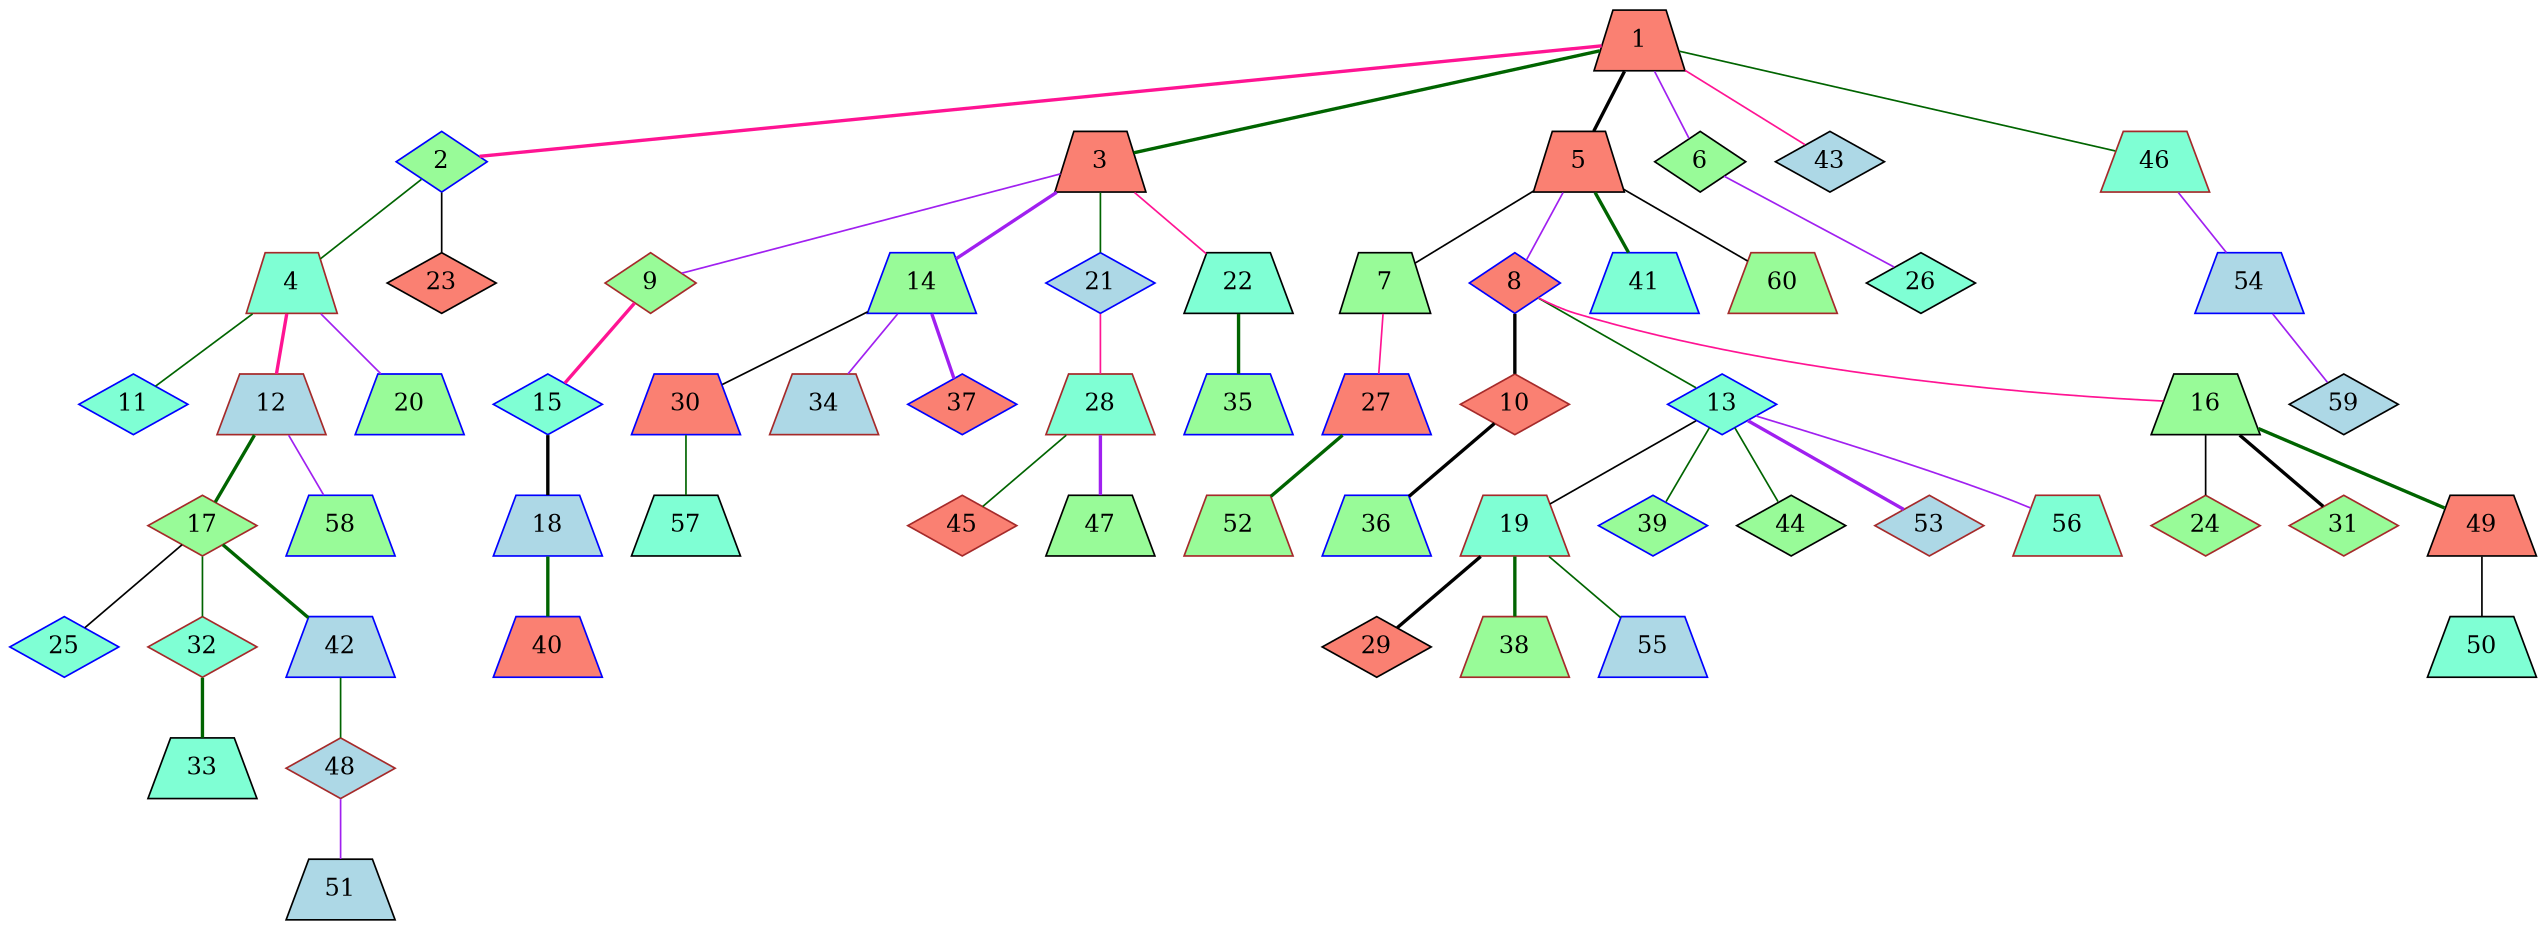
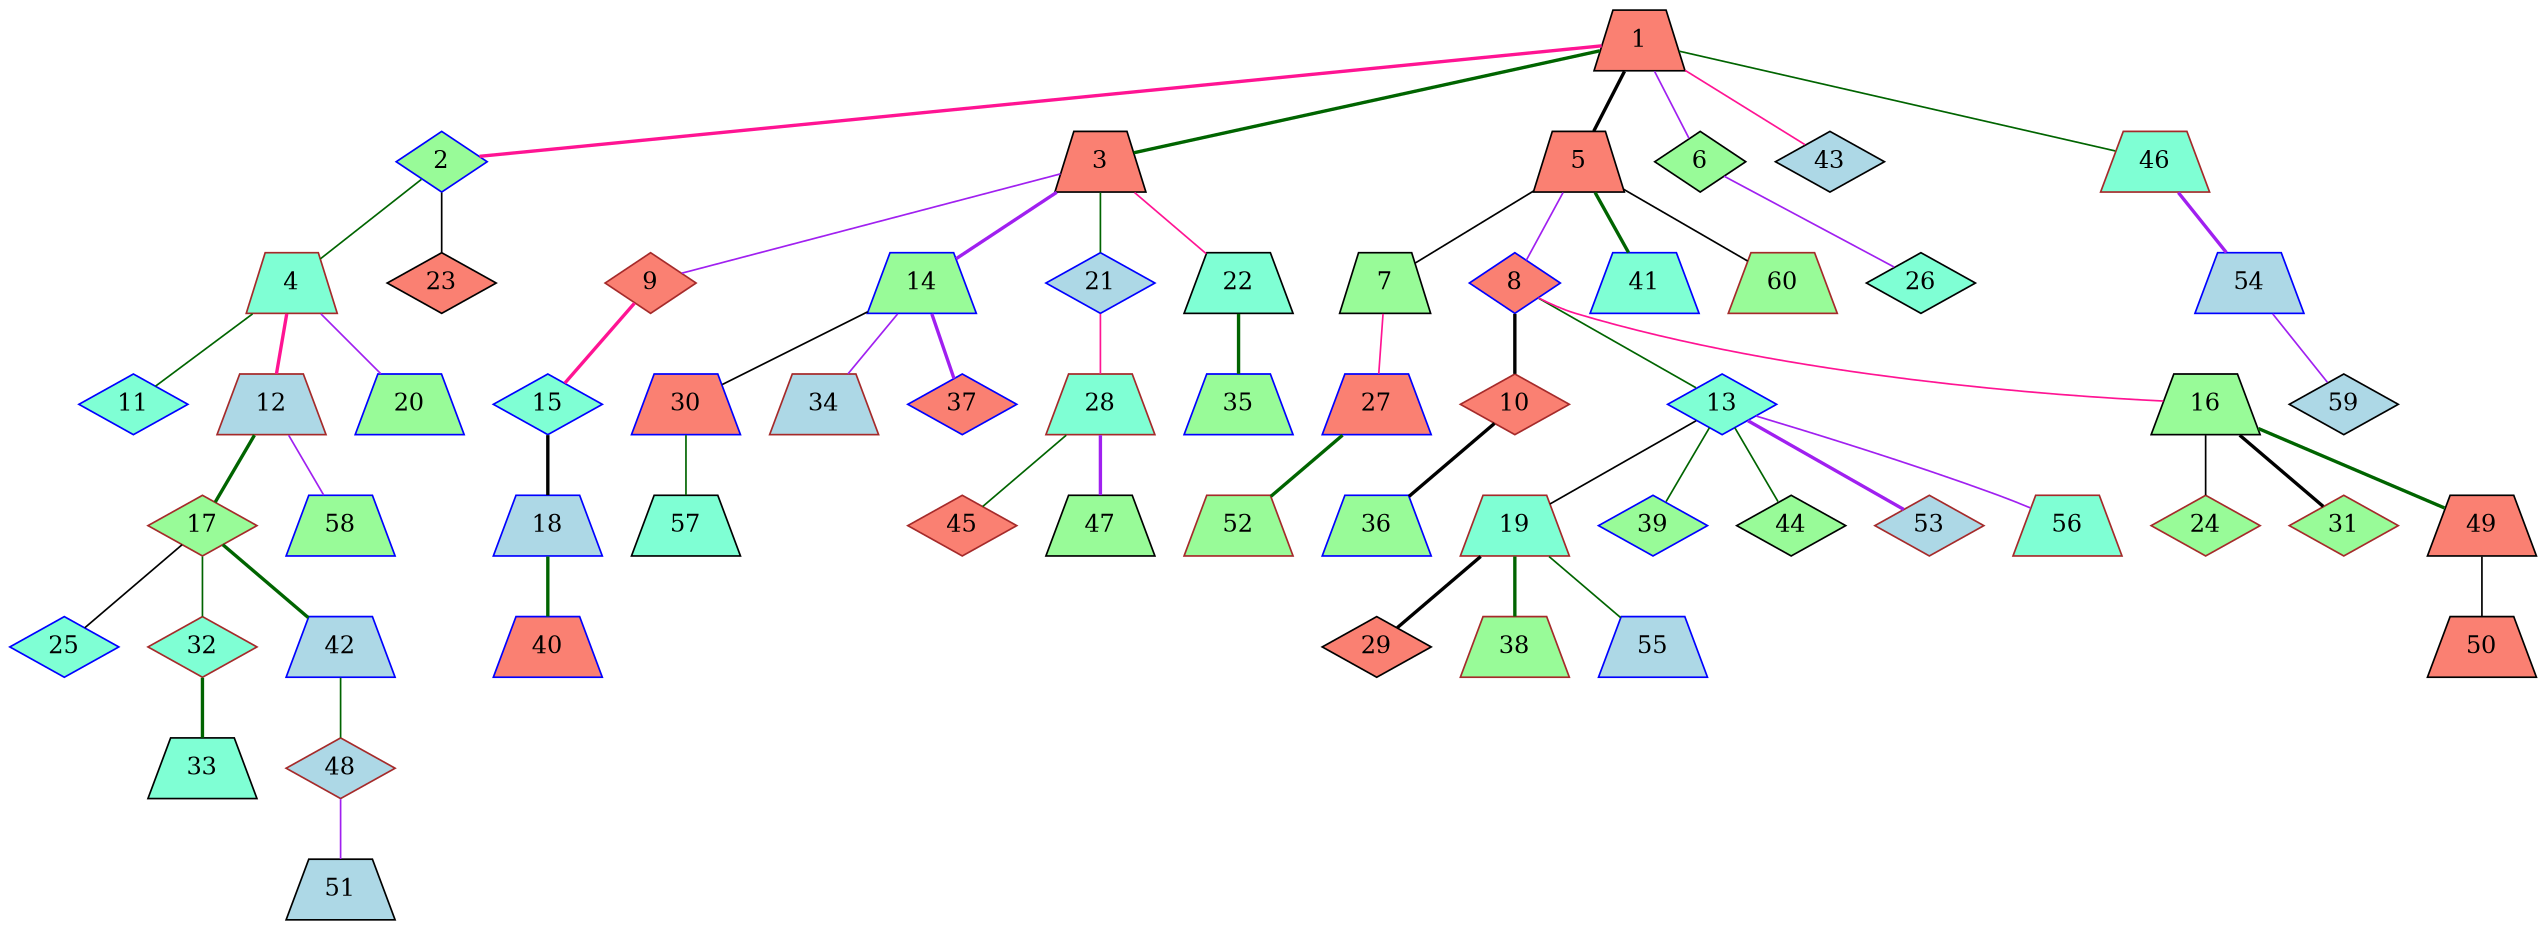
edge "46" -- "54": style solid -> bold
node "9": fillcolor palegreen -> salmon
node "50": fillcolor aquamarine -> salmon
